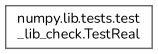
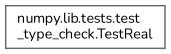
node "numpy.lib.tests.test _lib_check.TestReal": label "numpy.lib.tests.test _lib_check.TestReal" -> "numpy.lib.tests.test _type_check.TestReal"
